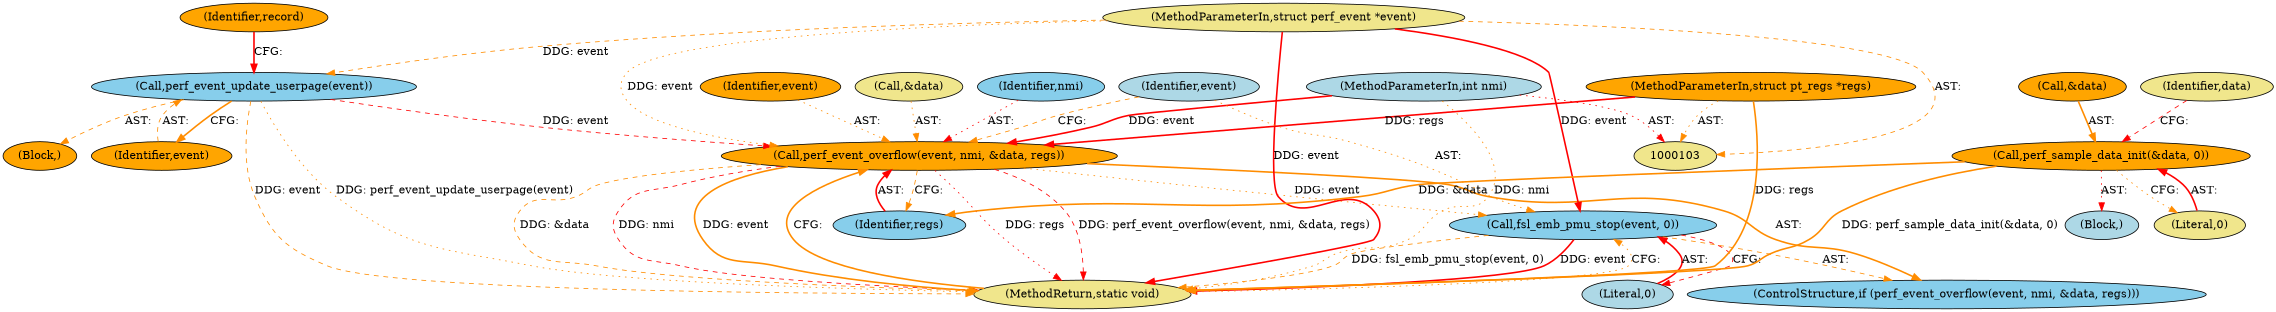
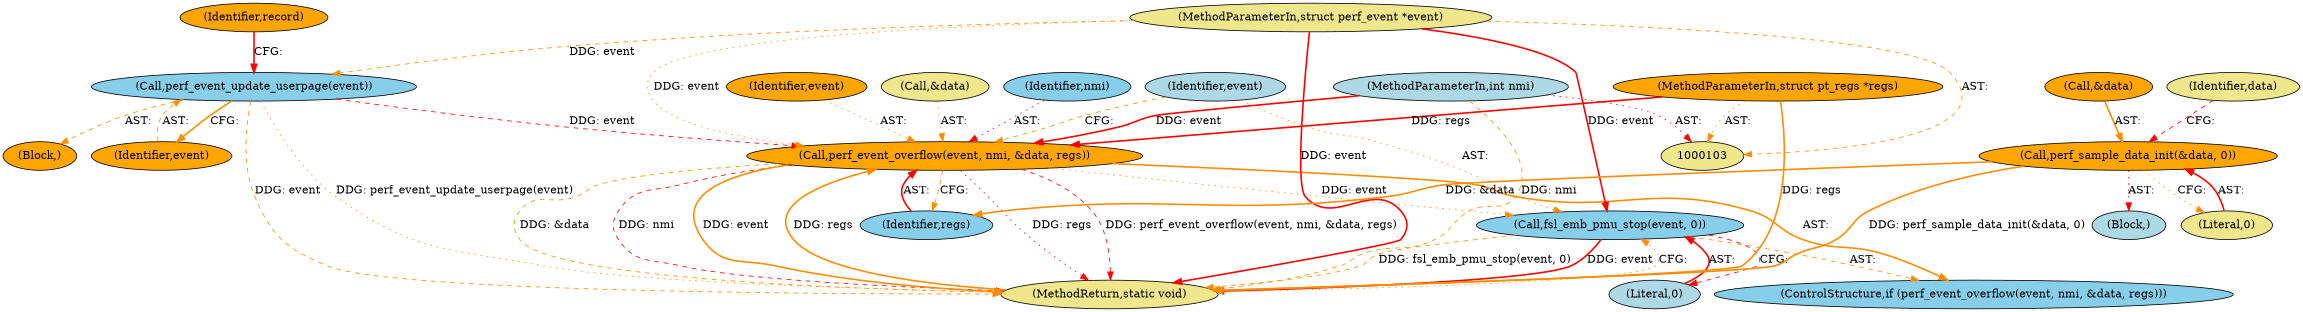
edge "(MethodReturn,static void)" -> "(Call,perf_event_overflow(event, nmi, &data, regs))": label "CFG: " -> "DDG: regs"
edge "(MethodParameterIn,int nmi)" -> "(MethodReturn,static void)": style dotted -> dashed
